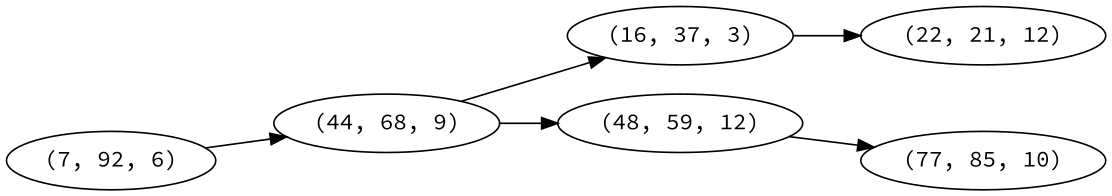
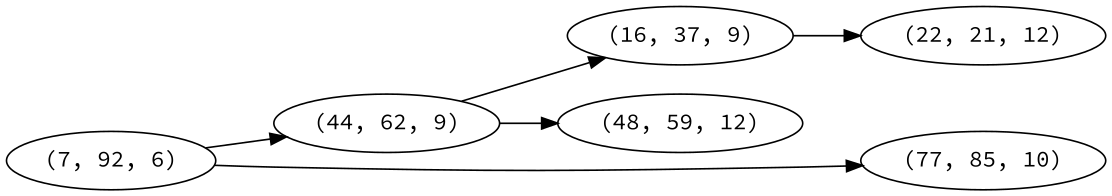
node "(16, 37, 3)": label "(16, 37, 3)" -> "(16, 37, 9)"
node "(44, 68, 9)": label "(44, 68, 9)" -> "(44, 62, 9)"
edge "(48, 59, 12)" -> "(77, 85, 10)": now "(7, 92, 6)" -> "(77, 85, 10)"
